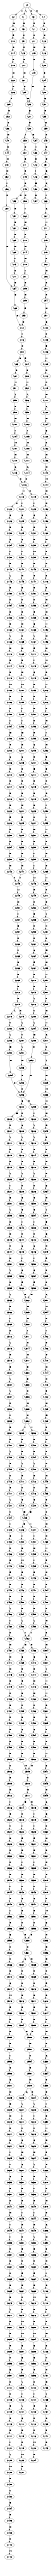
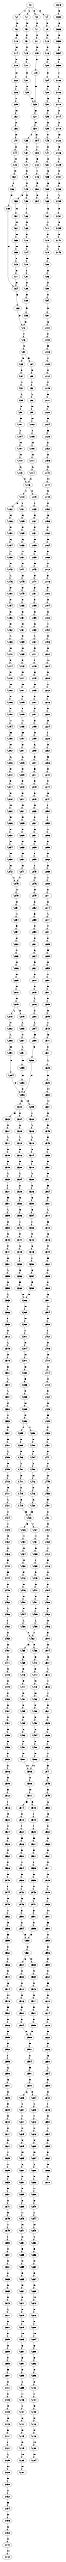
node "S674": removed
